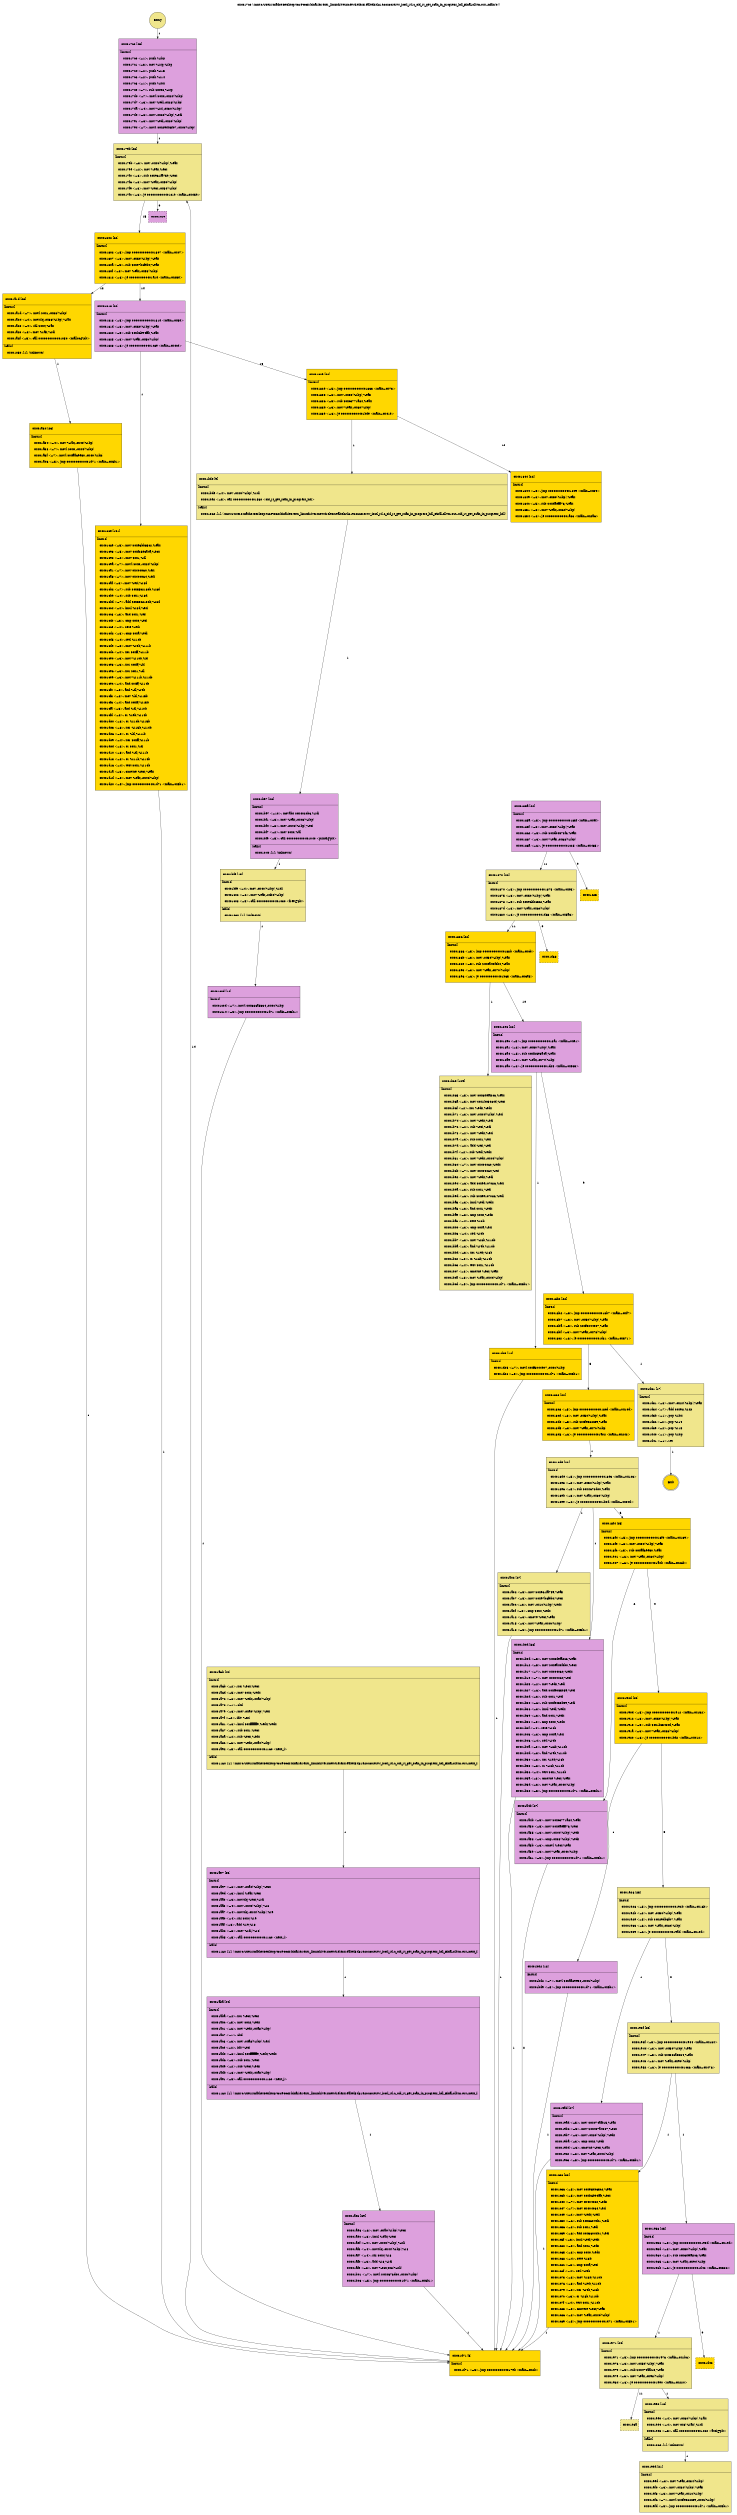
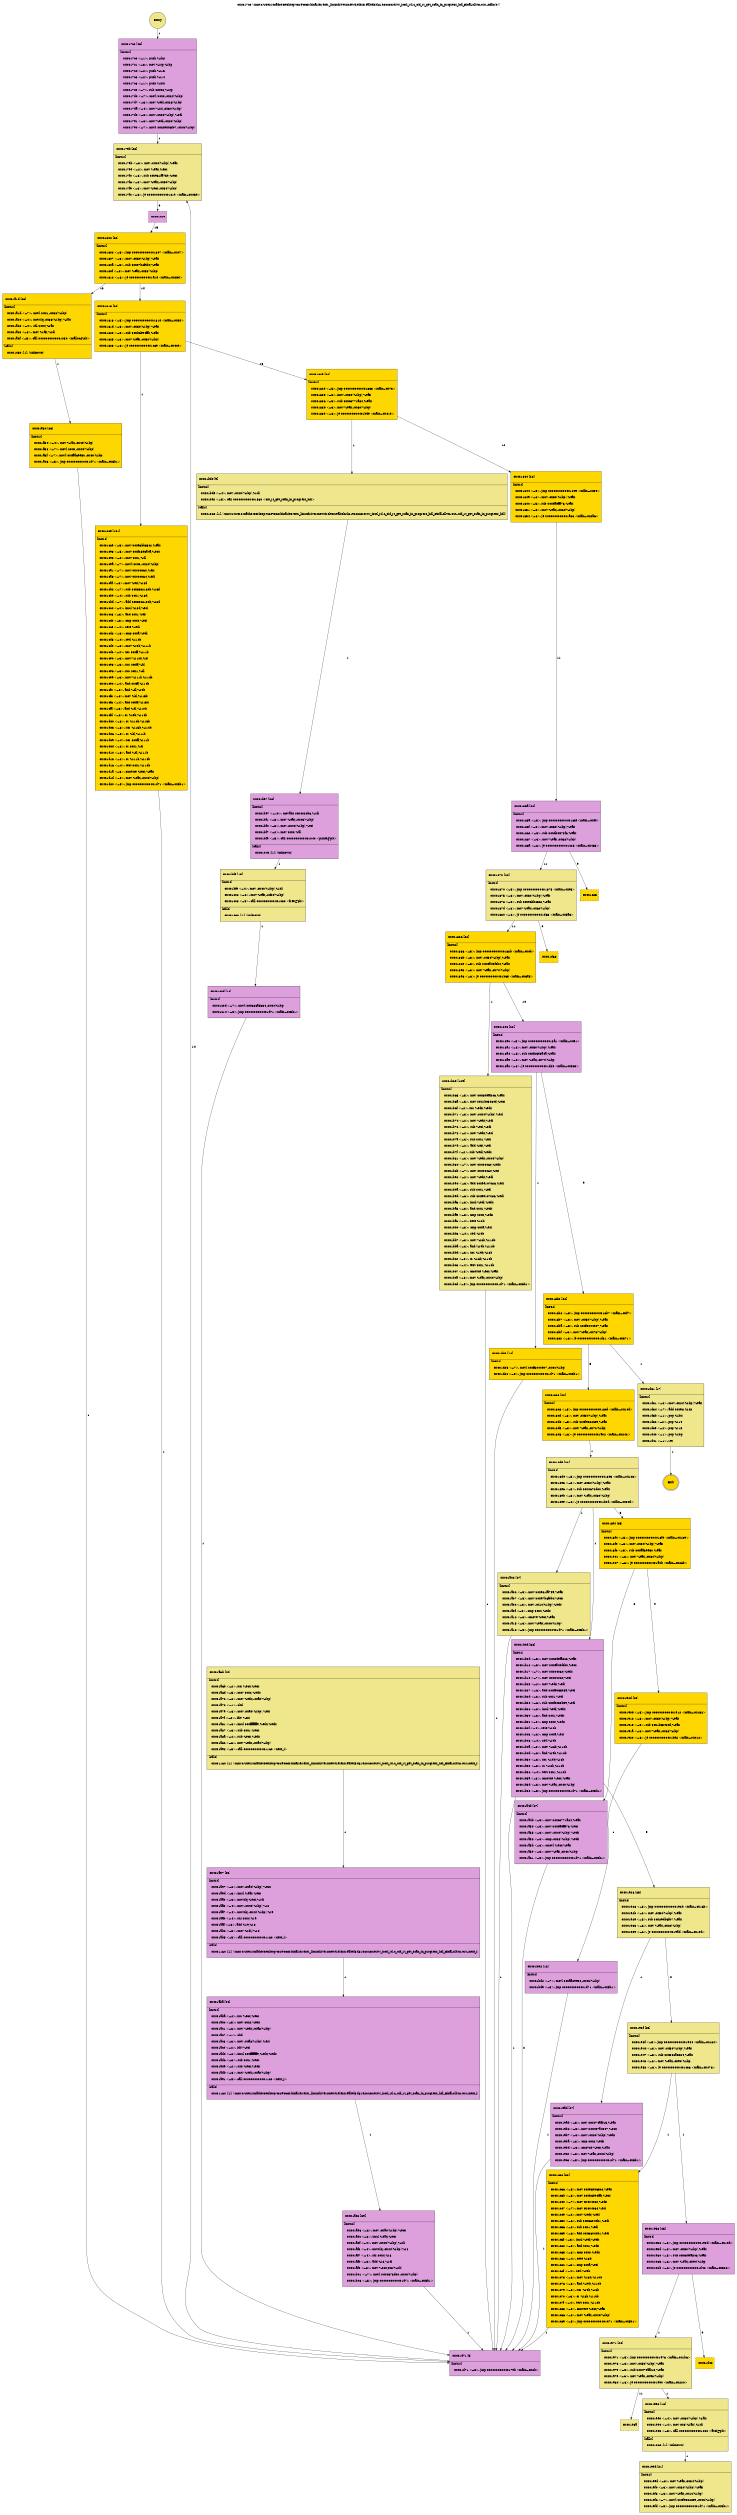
edge "0x4017eb [23]" -> "0x401802 [22]": now "0x401c19" -> "0x401802 [22]"
node "0x401818 [22]": fillcolor plum -> gold
edge "0x401844 [22]" -> "0x40185a [22]": added, label "11"
edge "0x40190d [25]" -> "0x401926 [25]": now "0x401b0d [88]" -> "0x401926 [25]"
edge "0x401b65 [109]" -> "0x401d71 [5]": added, label "1"
node "0x401d71 [5]": fillcolor gold -> plum
